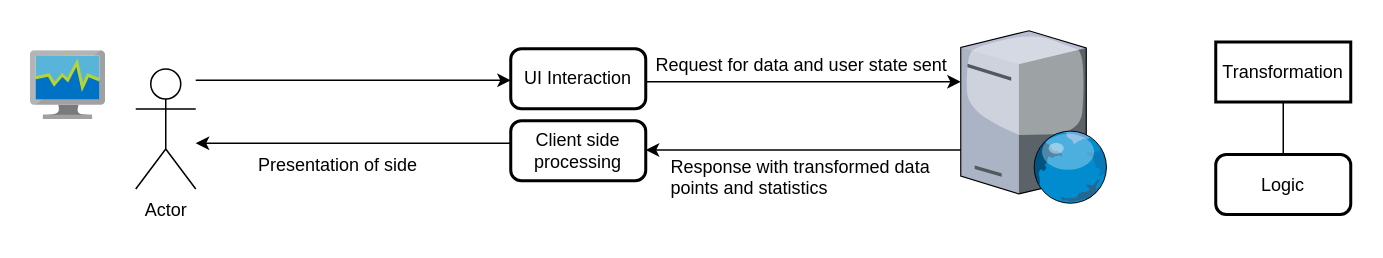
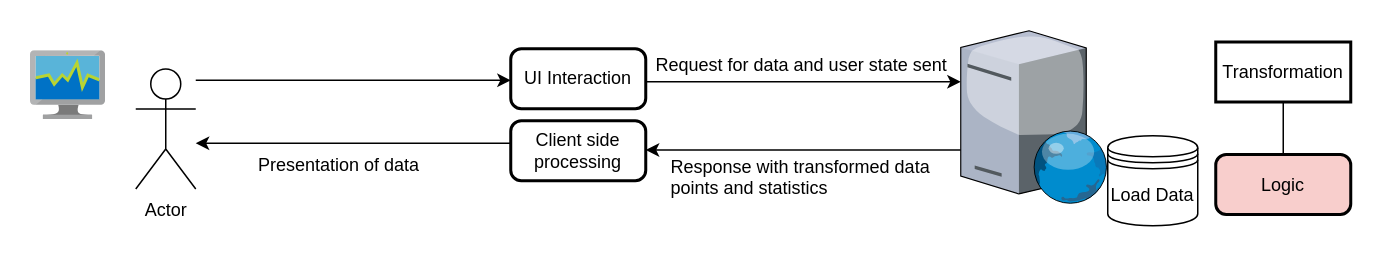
node "Presentation of side": label "Presentation of side" -> "Presentation of data"
node "Load Data": added
node "Logic": fillcolor #ffffff -> #f8cecc
